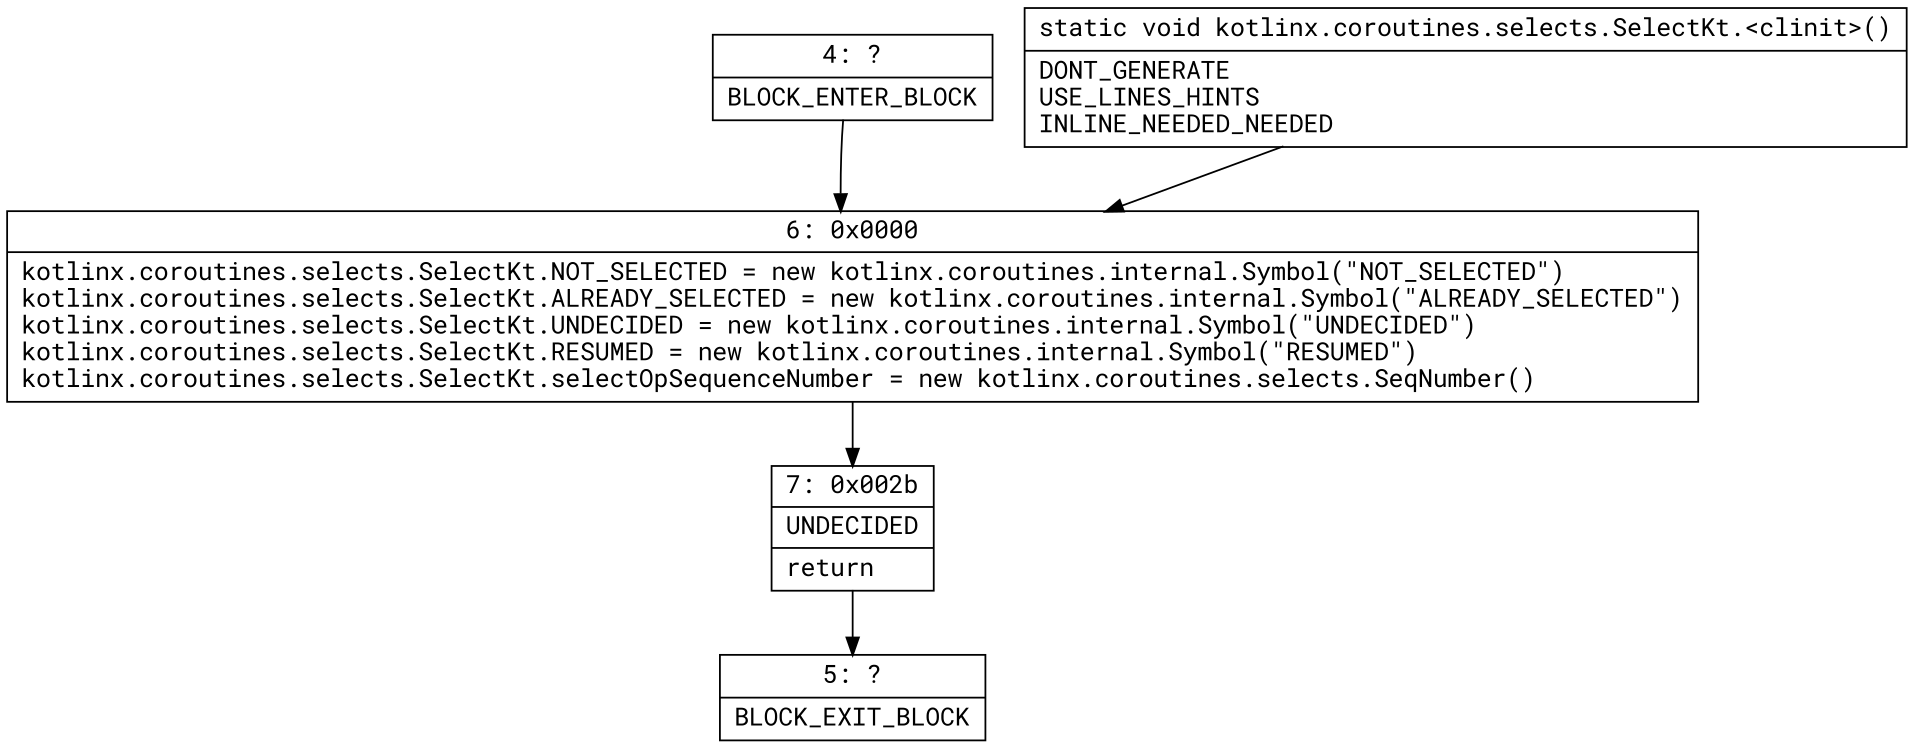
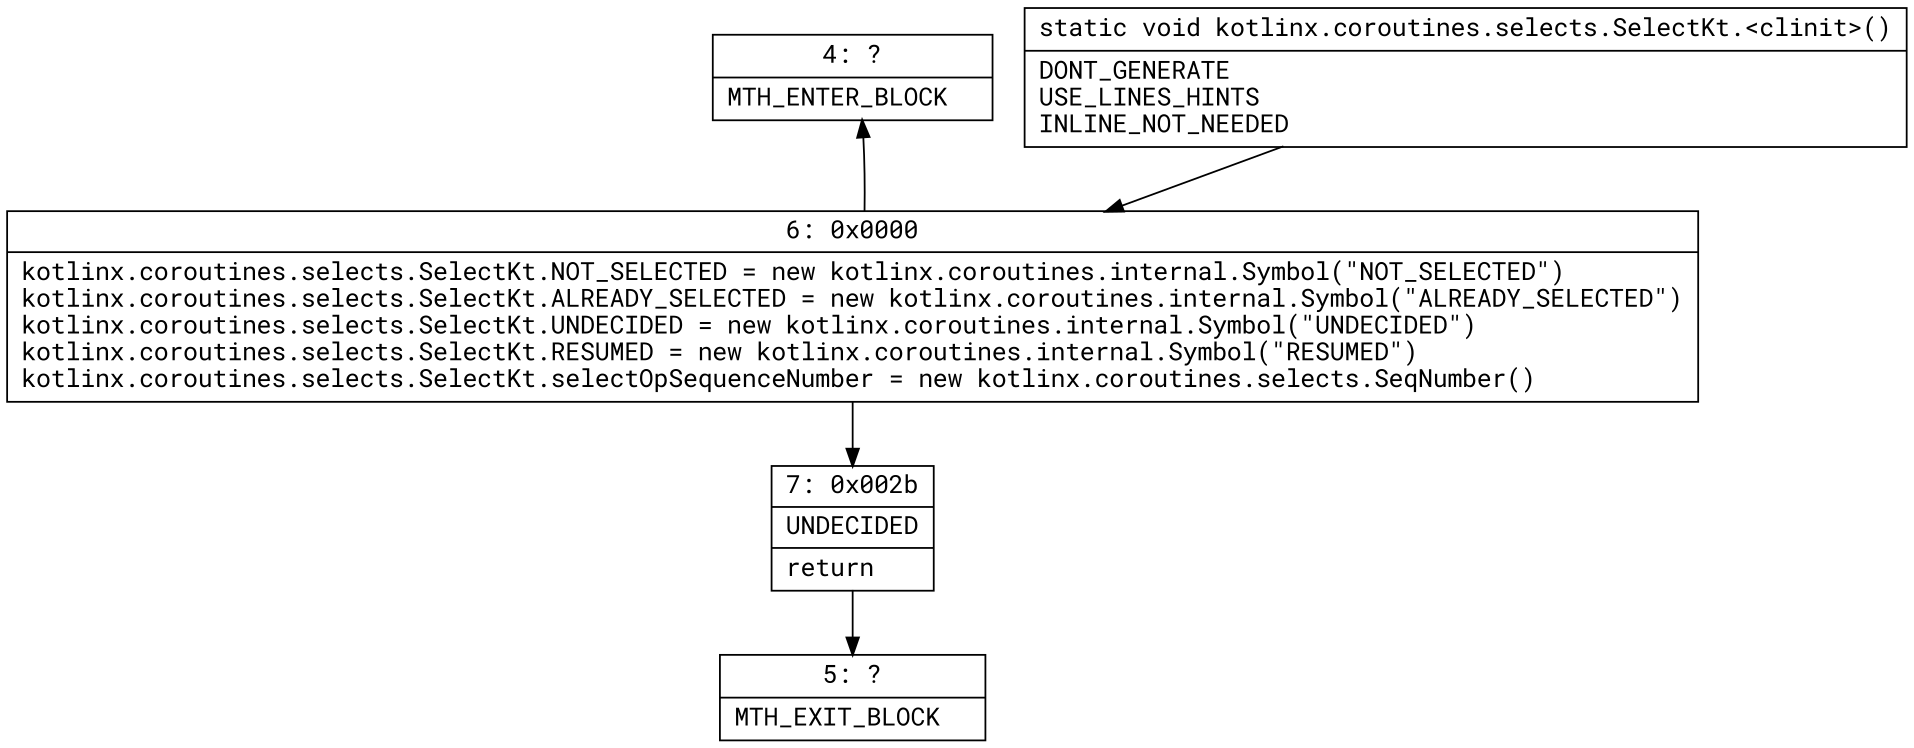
node "4: ?": text "BLOCK_ENTER_BLOCK" -> "MTH_ENTER_BLOCK"
node "static void kotlinx.coroutines.selects.SelectKt.<clinit>()": text "INLINE_NEEDED_NEEDED" -> "INLINE_NOT_NEEDED"
edge "4: ?" -> "6: 0x0000": reversed
node "5: ?": text "BLOCK_EXIT_BLOCK" -> "MTH_EXIT_BLOCK"
